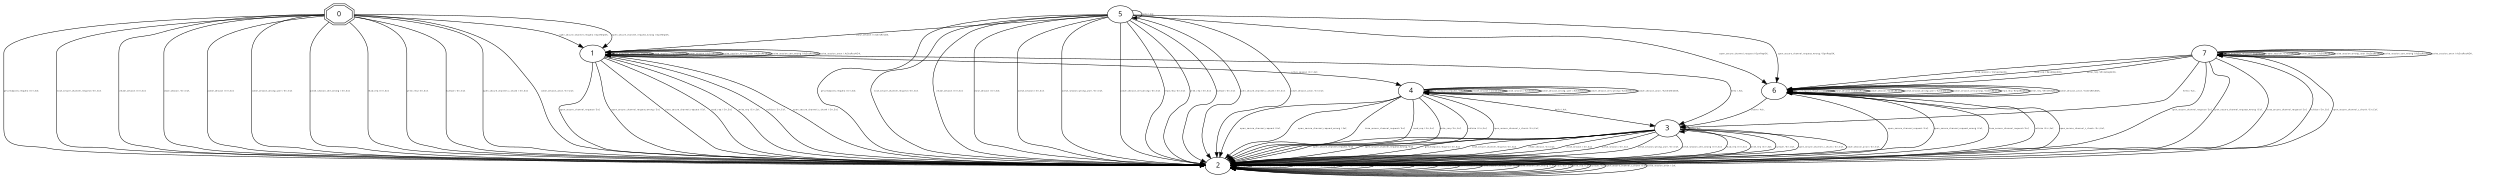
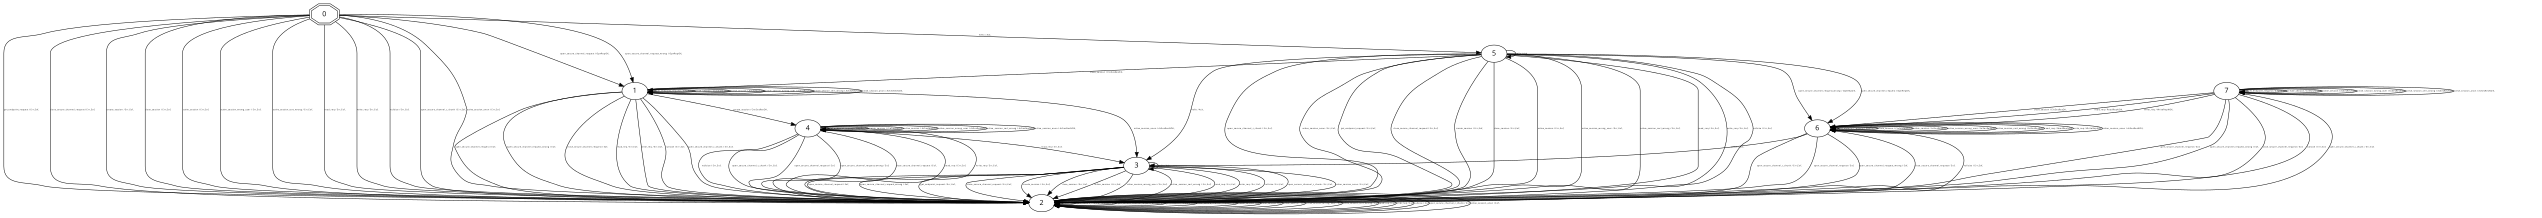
edge "0" -> "5": added, label "hello / Ack,"
edge "1" -> "4": label "active_session / Err,Eof," -> "create_session / CreSesResOK,"
edge "1" -> "3": label "hello / Ack," -> "active_session_anon / AcSesResNOK,"
edge "4" -> "3": label "hello / Ack," -> "read_req / Err,Eof,"
edge "7" -> "3": now "5" -> "3"
